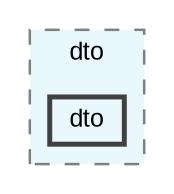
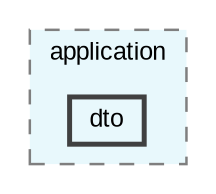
cluster "dto": label "dto" -> "application"
